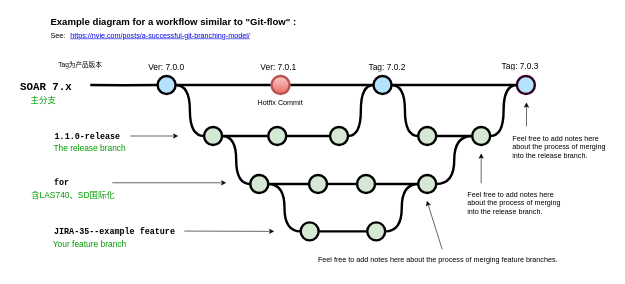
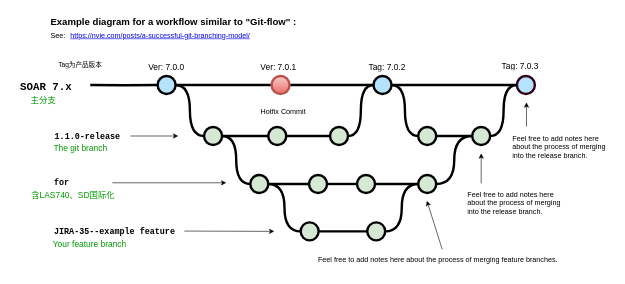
node "Hotfix Commit": moved (281, 103) -> (284, 112)
node "The release branch": label "The release branch" -> "The git branch"
